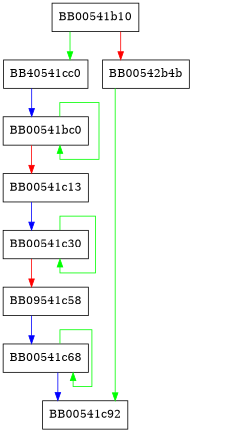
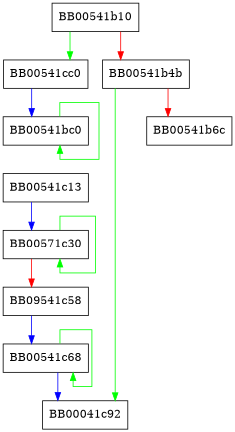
node "BB40541cc0": label "BB40541cc0" -> "BB00541cc0"
node "BB00542b4b": label "BB00542b4b" -> "BB00541b4b"
node "BB00541b6c": added
edge "BB00541bc0" -> "BB00541c13": removed
node "BB00541c30": label "BB00541c30" -> "BB00571c30"
node "BB00541c92": label "BB00541c92" -> "BB00041c92"
